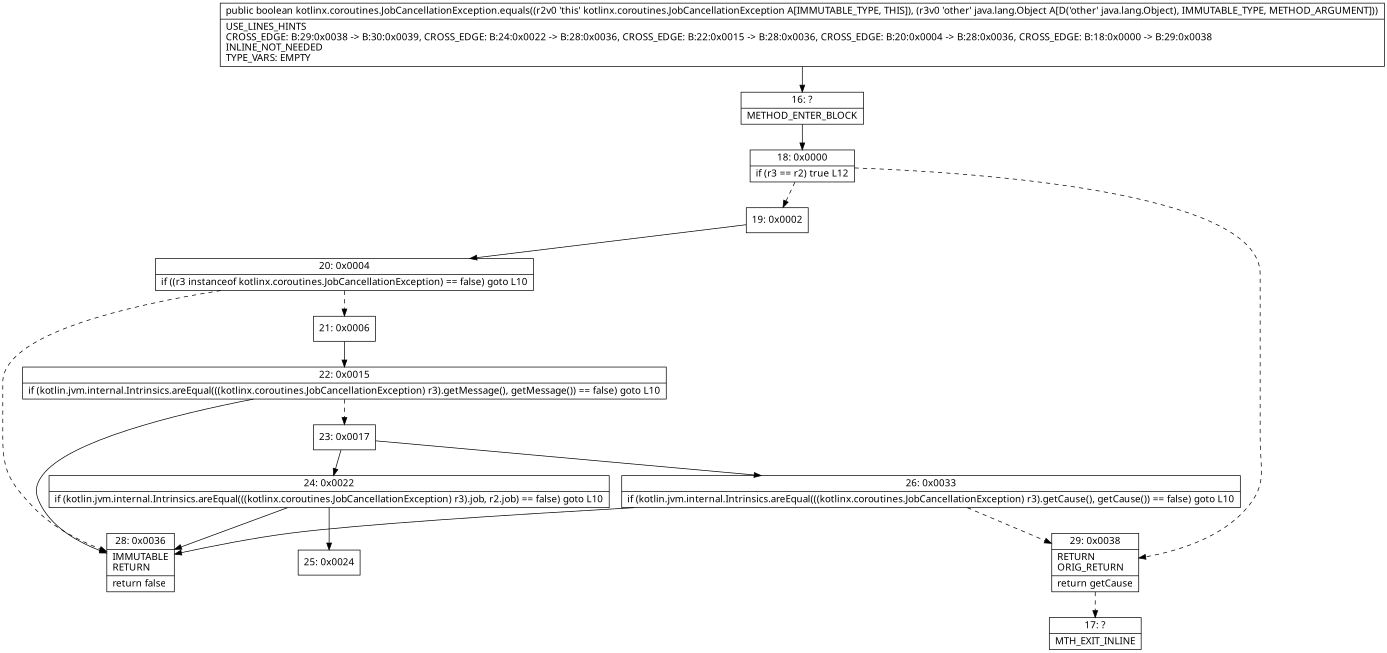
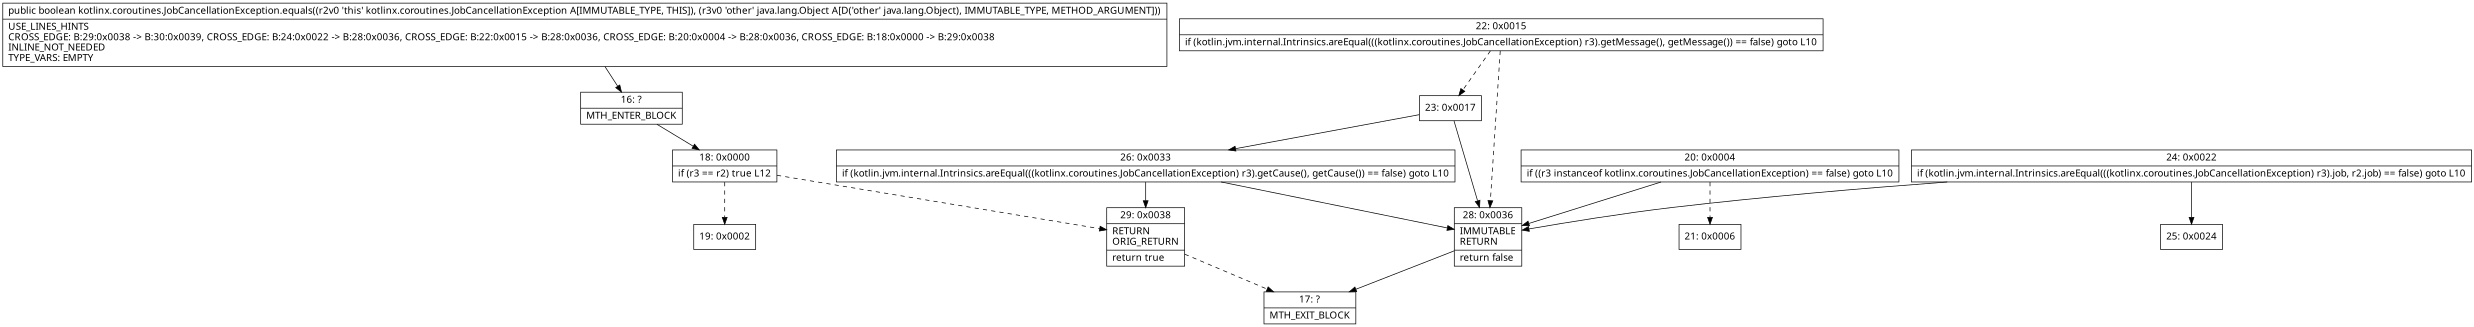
node "16: ?": text "METHOD_ENTER_BLOCK" -> "MTH_ENTER_BLOCK"
edge "19: 0x0002" -> "20: 0x0004": removed
edge "28: 0x0036" -> "17: ?": added
edge "21: 0x0006" -> "22: 0x0015": removed
edge "20: 0x0004" -> "28: 0x0036": style dashed -> solid
edge "22: 0x0015" -> "28: 0x0036": style solid -> dashed
edge "23: 0x0017" -> "24: 0x0022": now "23: 0x0017" -> "28: 0x0036"
edge "26: 0x0033" -> "29: 0x0038": style dashed -> solid
node "29: 0x0038": text "return getCause" -> "return true"
node "17: ?": text "MTH_EXIT_INLINE" -> "MTH_EXIT_BLOCK"
